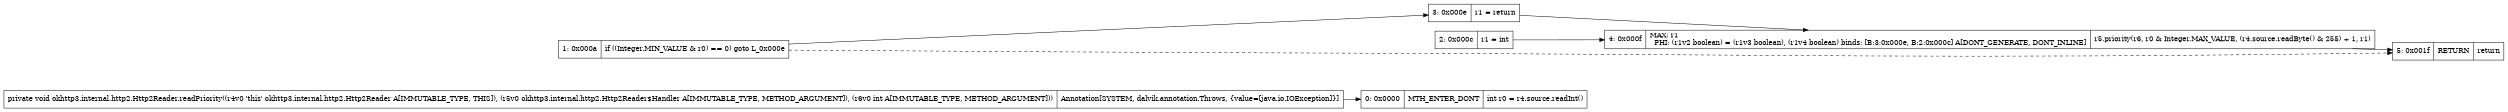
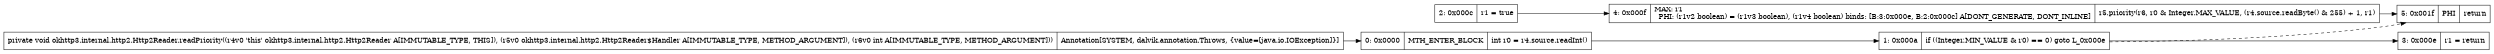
edge "3: 0x000e" -> "4: 0x000f": removed
node "2: 0x000c": text "r1 = int" -> "r1 = true"
edge "0: 0x0000" -> "1: 0x000a": added
node "5: 0x001f": text "RETURN" -> "PHI"
node "0: 0x0000": text "MTH_ENTER_DONT" -> "MTH_ENTER_BLOCK"
